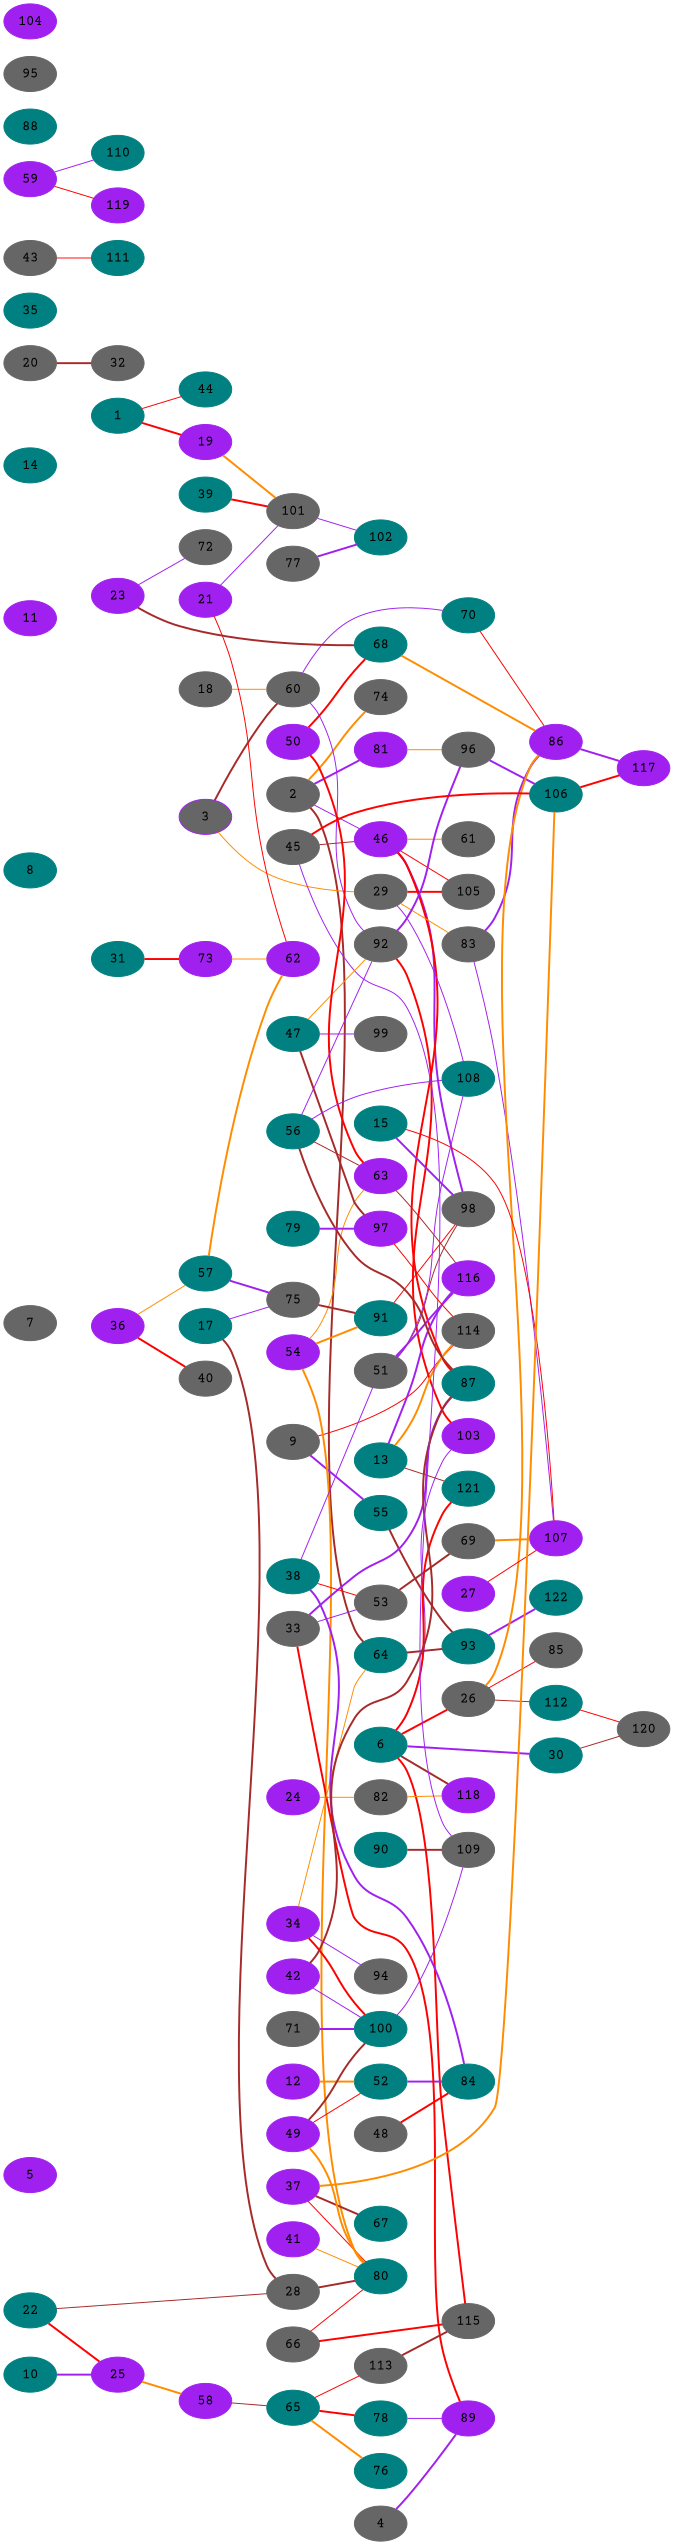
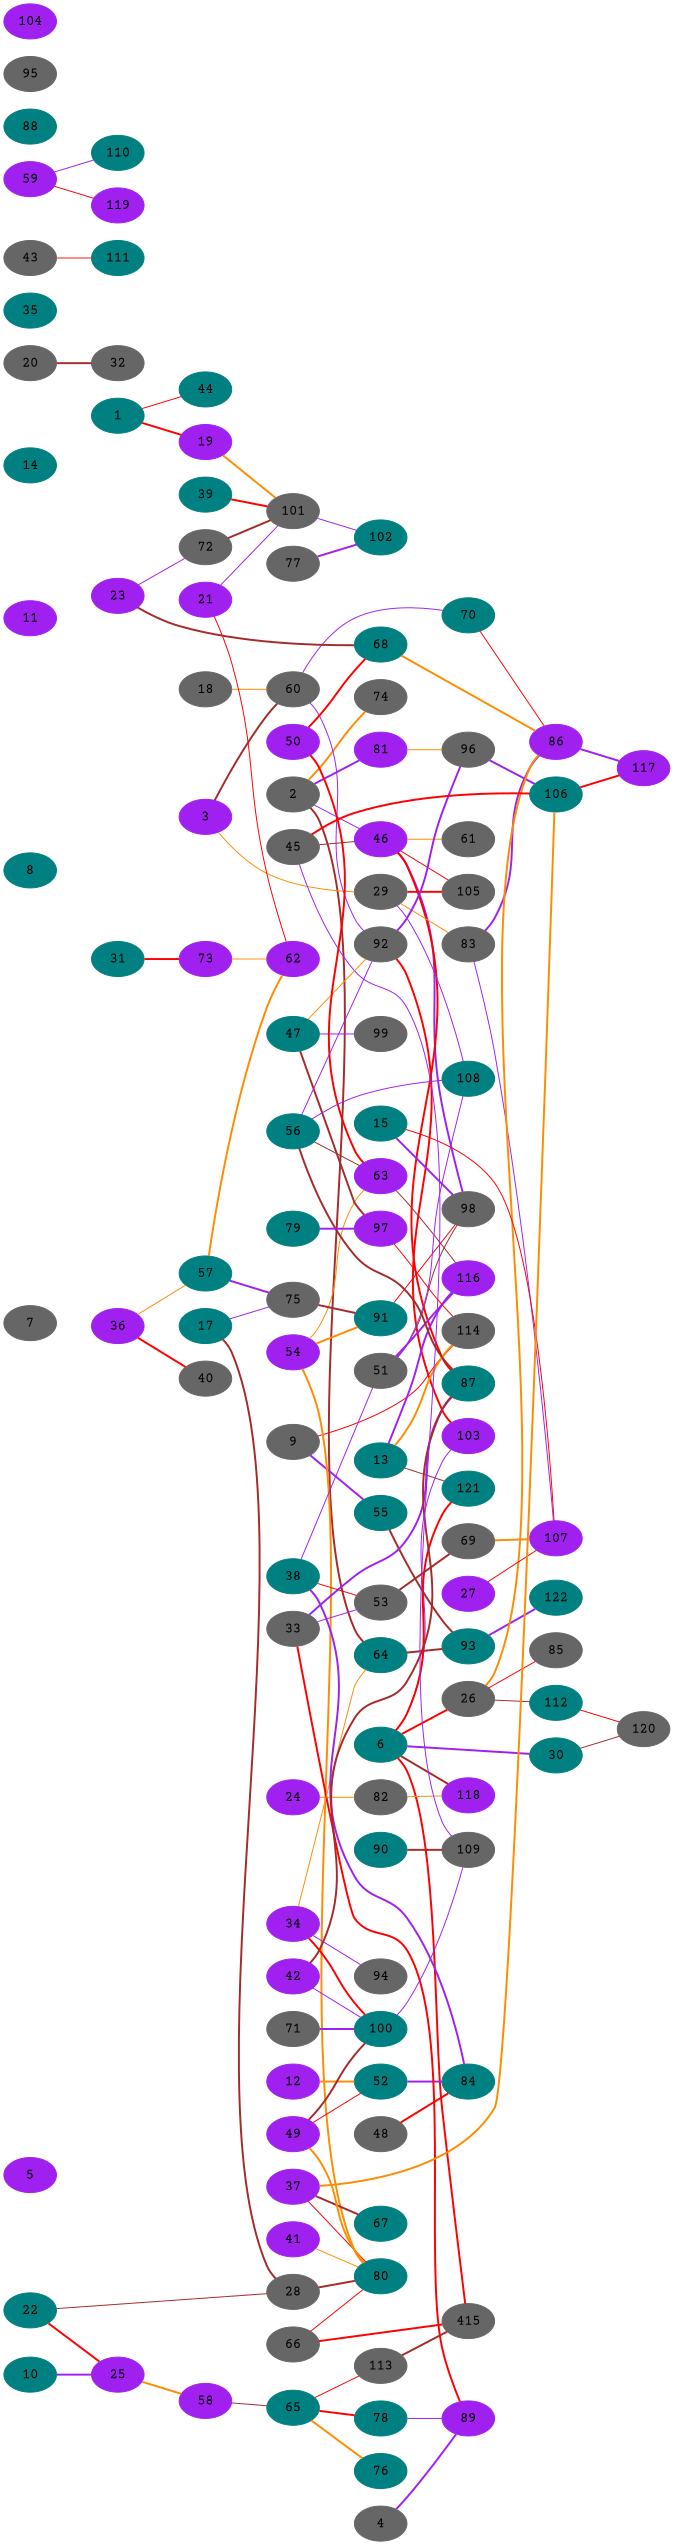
edge "101" -- "72": added
node "3": fillcolor gray40 -> purple
node "115": label "115" -> "415"
